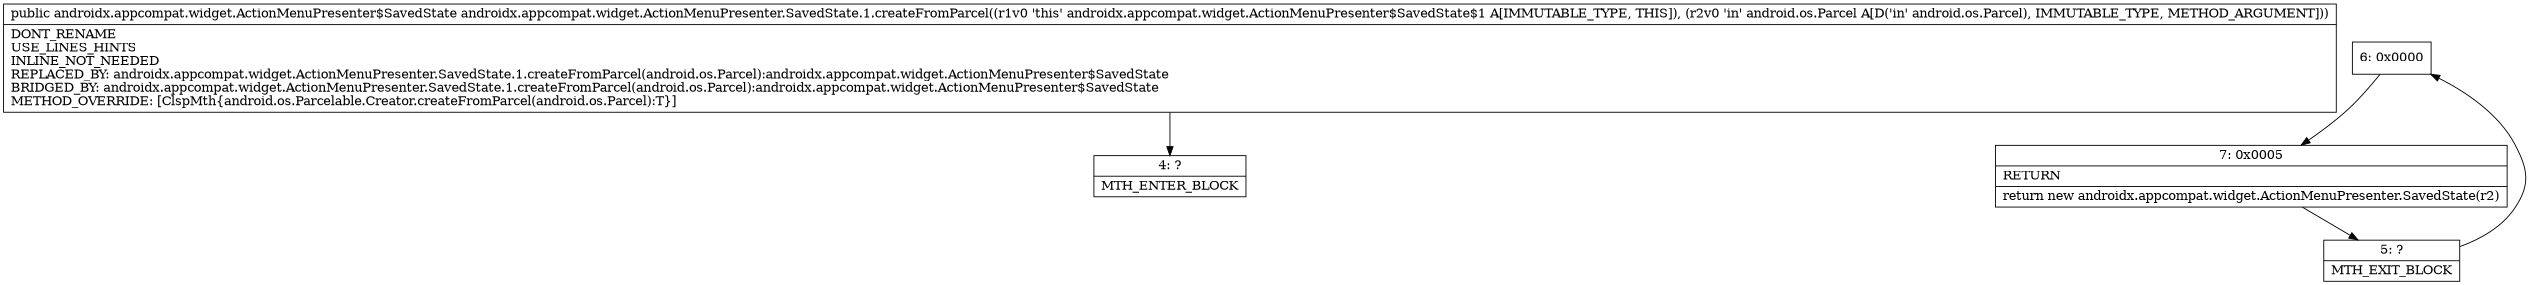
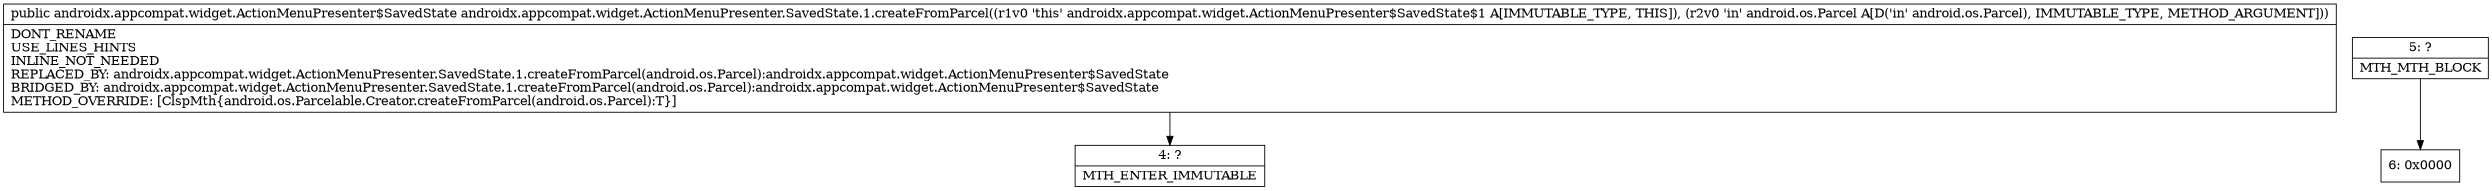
node "7: 0x0005": removed
node "4: ?": text "MTH_ENTER_BLOCK" -> "MTH_ENTER_IMMUTABLE"
node "5: ?": text "MTH_EXIT_BLOCK" -> "MTH_MTH_BLOCK"
